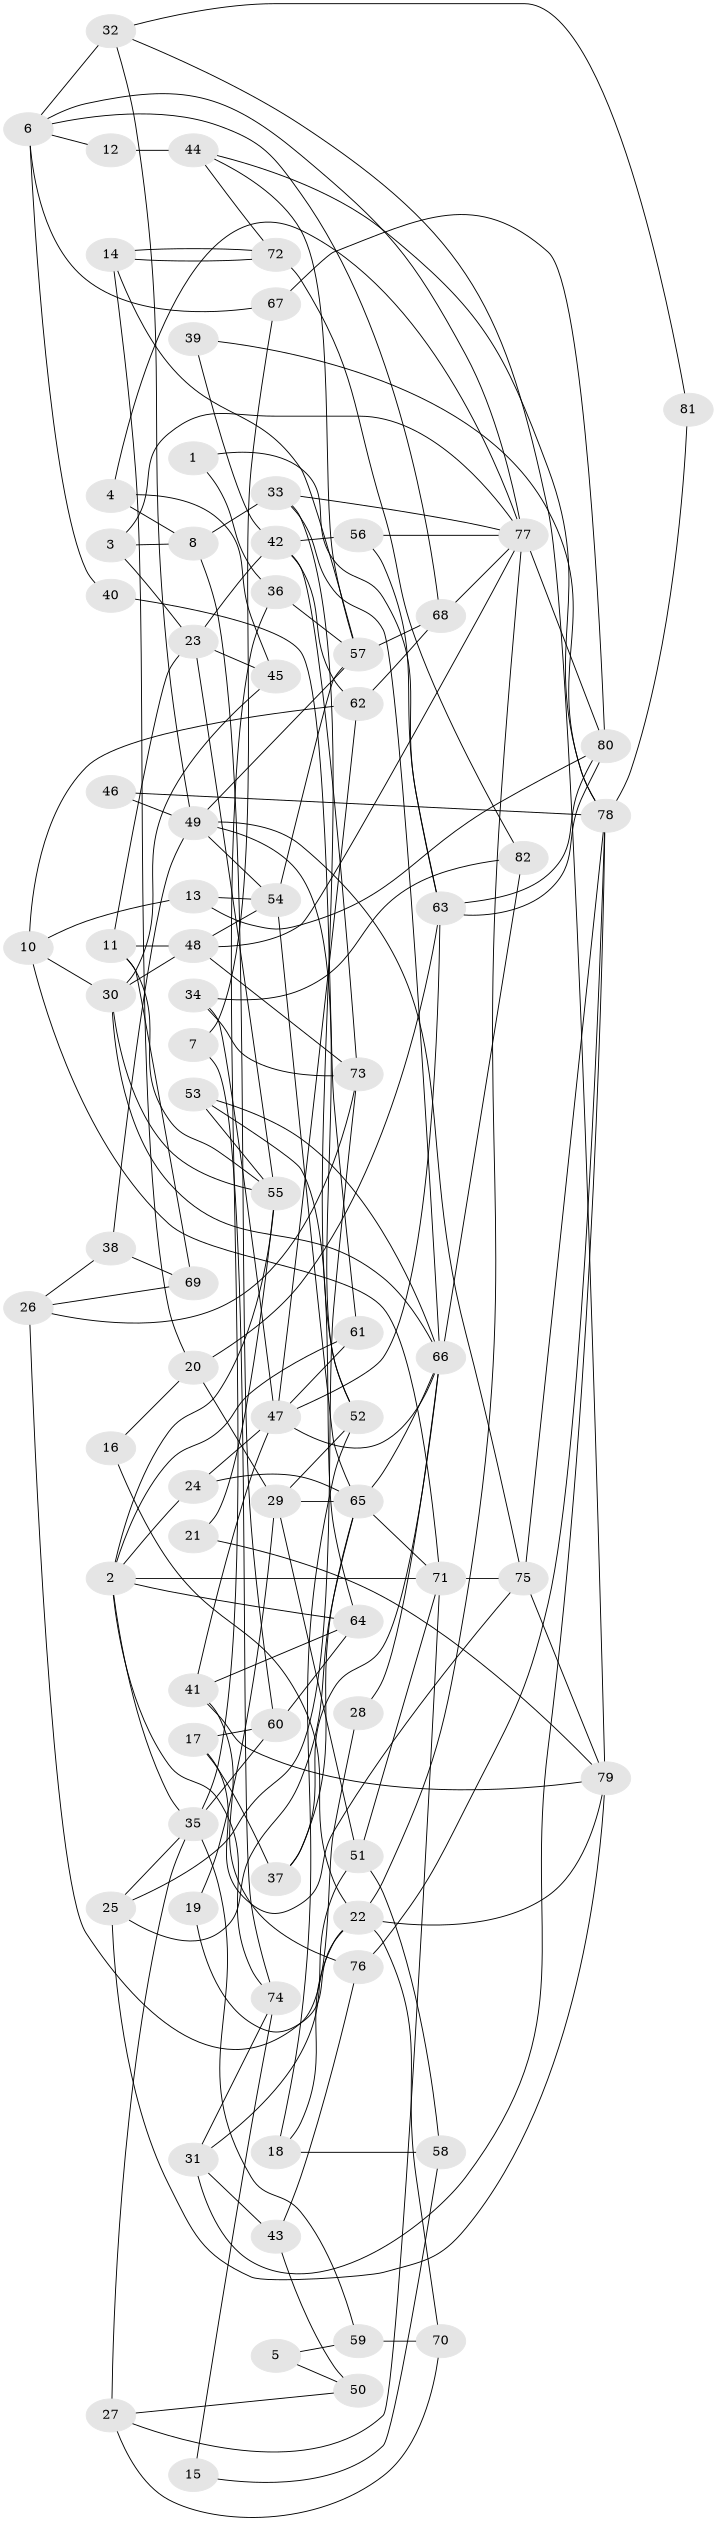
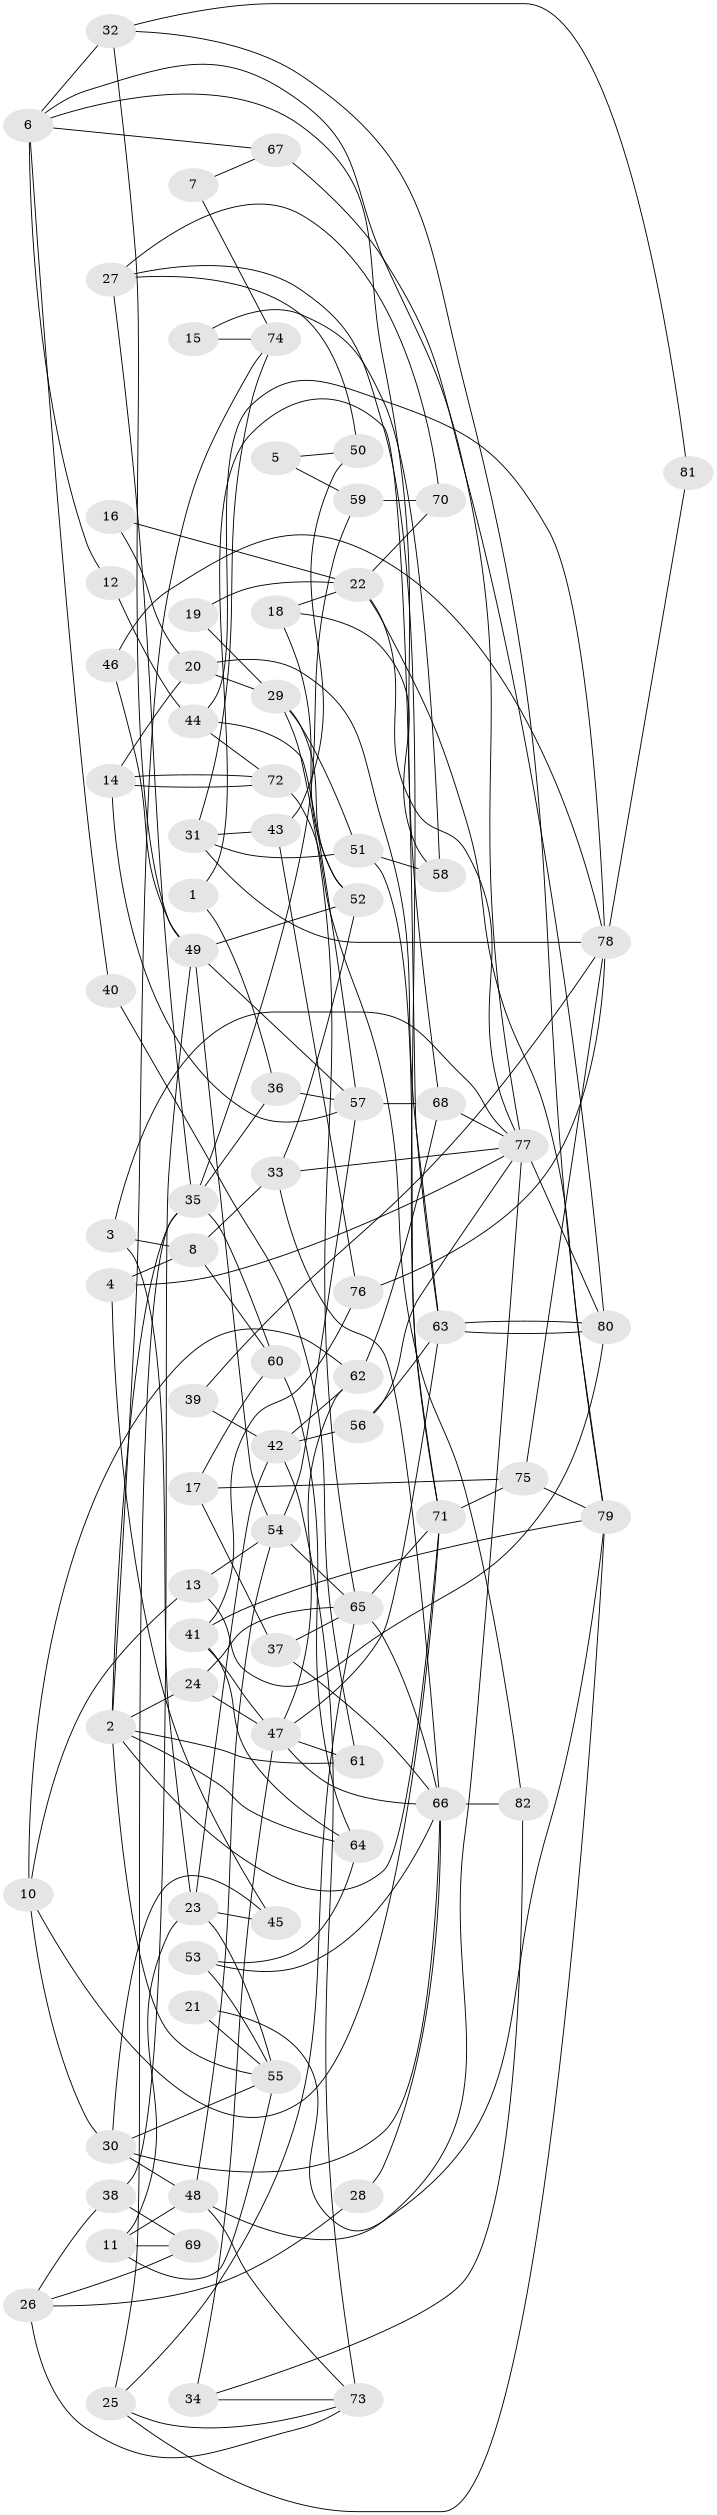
edge "49" -- "75": removed
